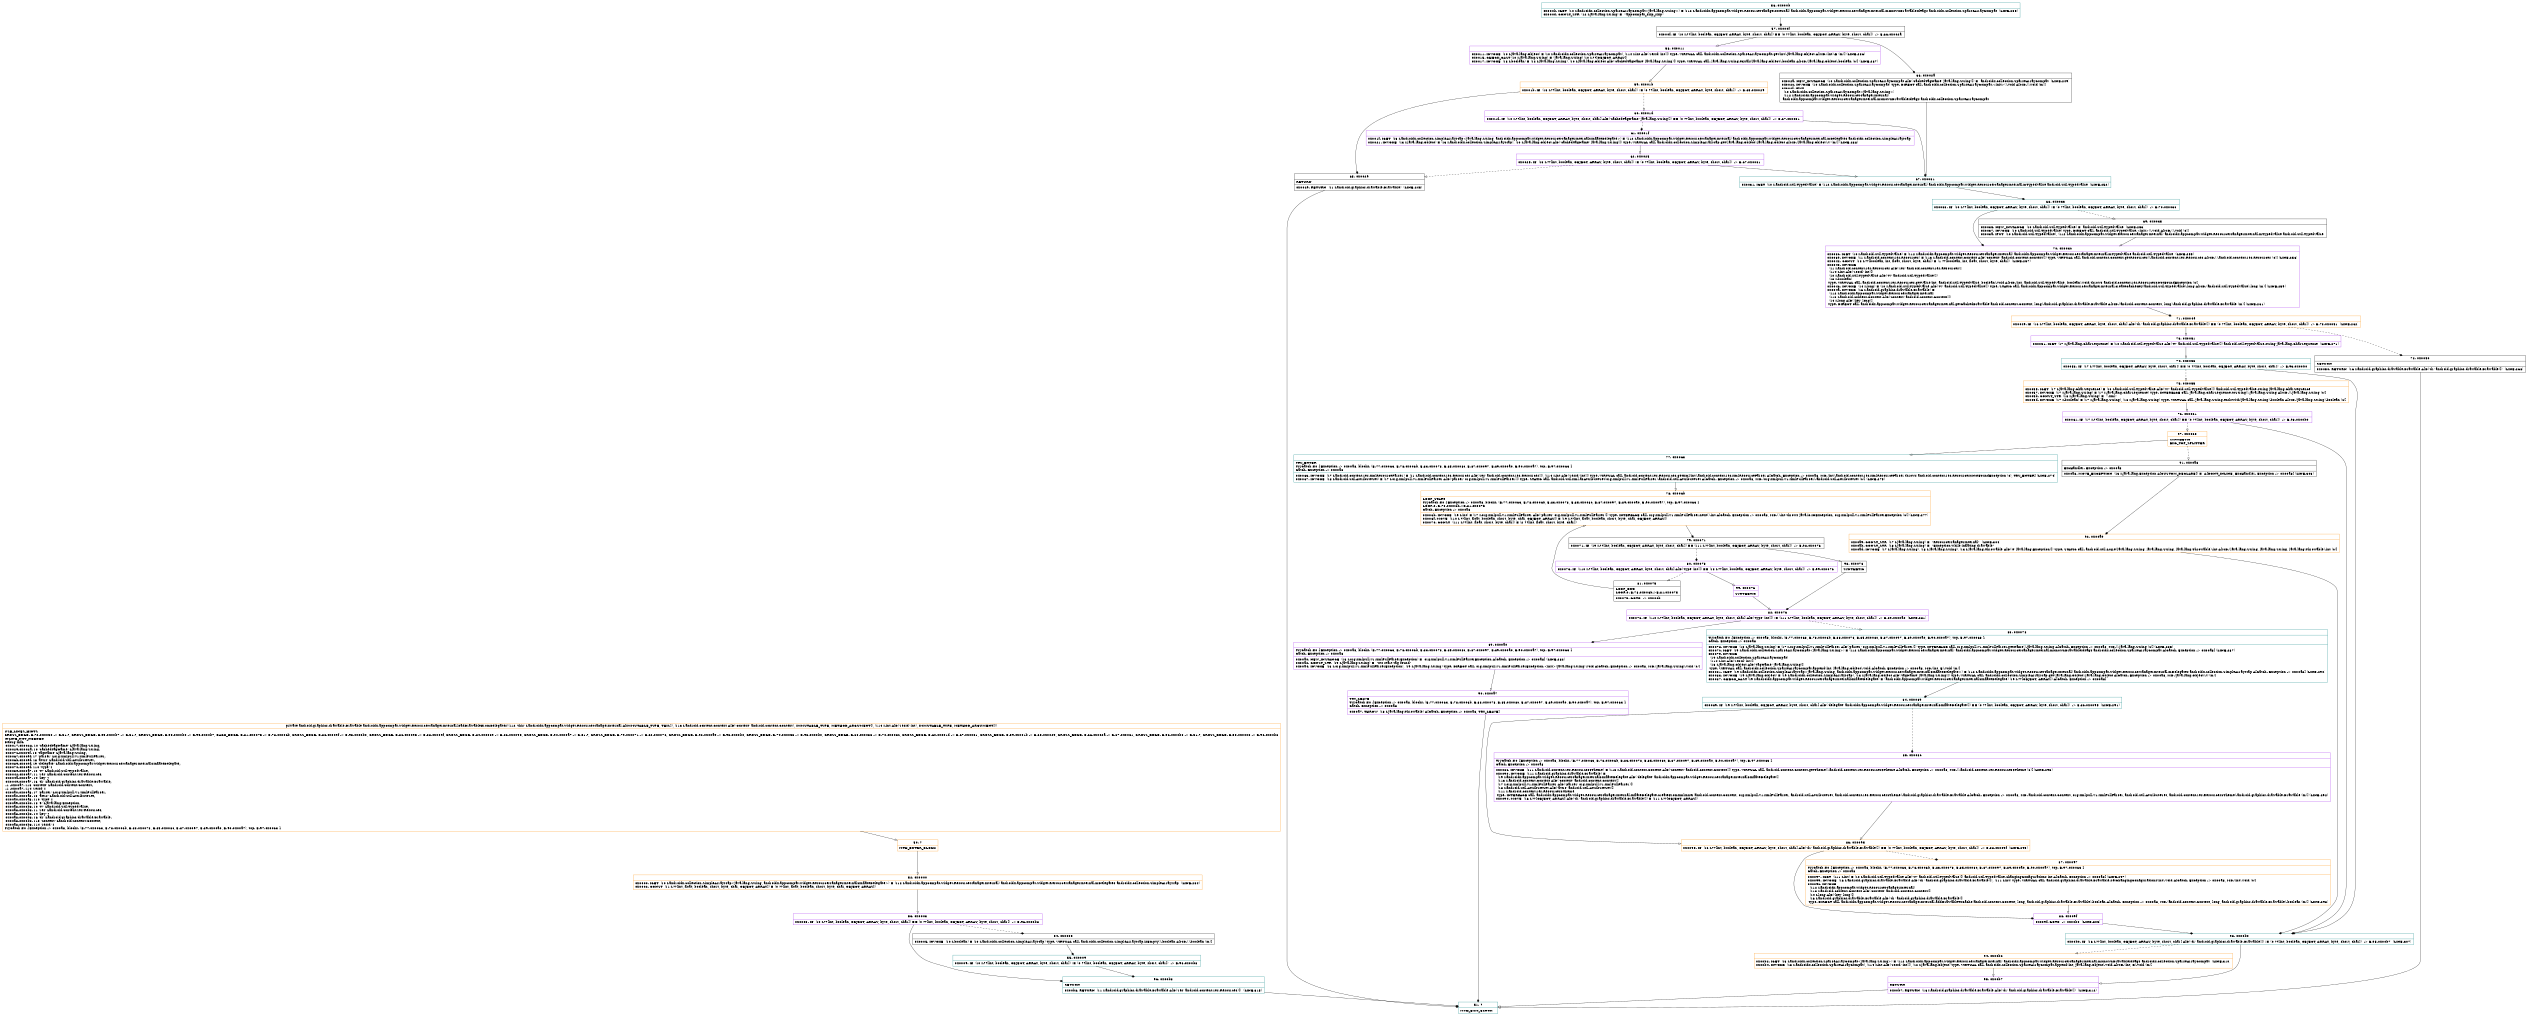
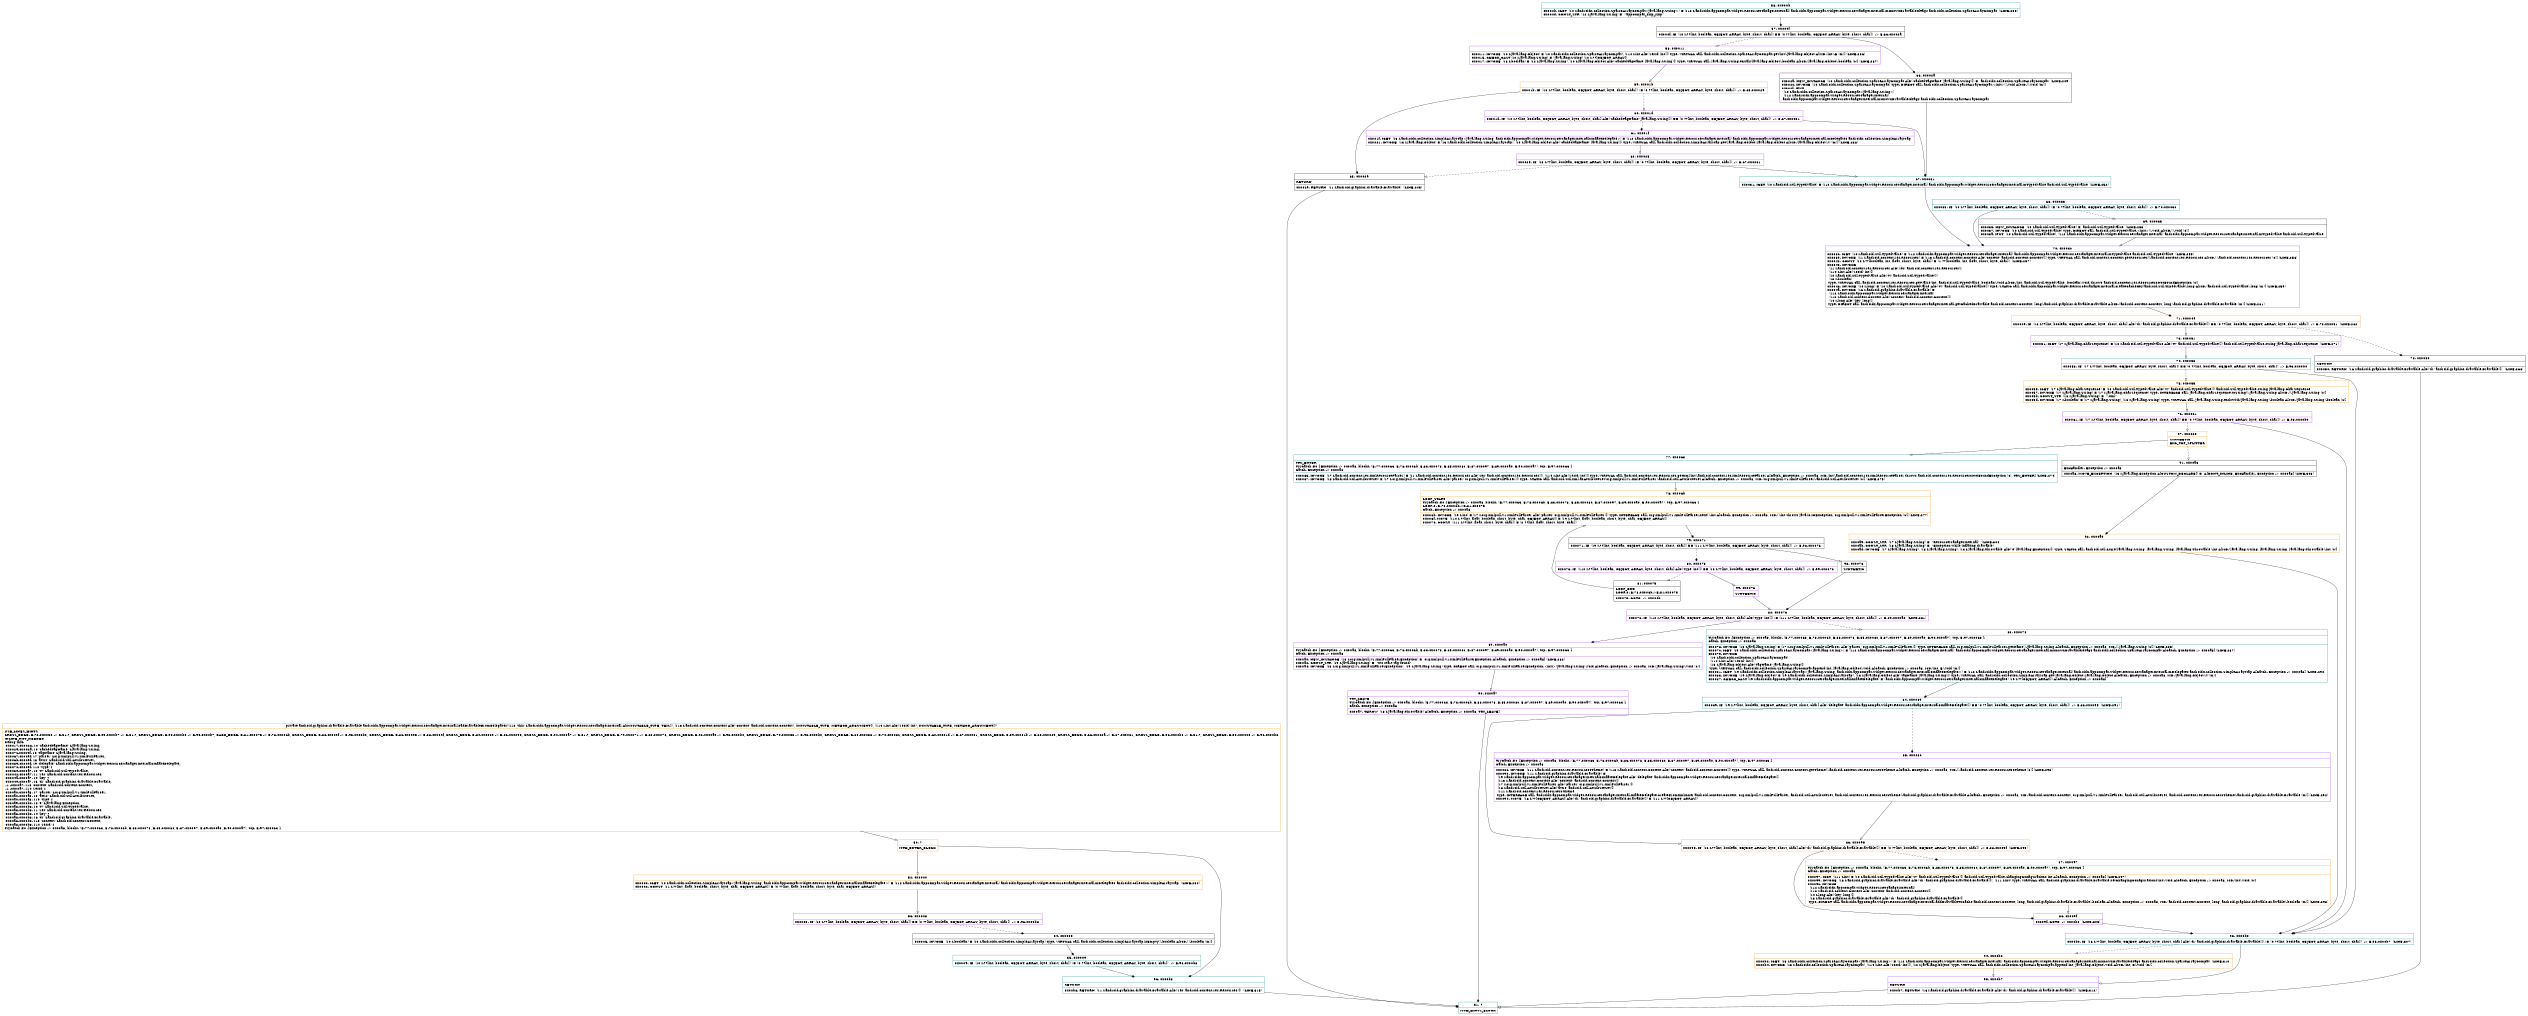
edge "57: 0x000f" -> "58: 0x0011": style solid -> dashed
edge "67: 0x0031" -> "68: 0x0033": now "67: 0x0031" -> "70: 0x003c"
edge "53: 0x0003" -> "96: 0x00b8": now "50: ?" -> "96: 0x00b8"
node "51: ?": text "MTH_EXIT_BLOCK" -> "MTH_HINTS_BLOCK"
